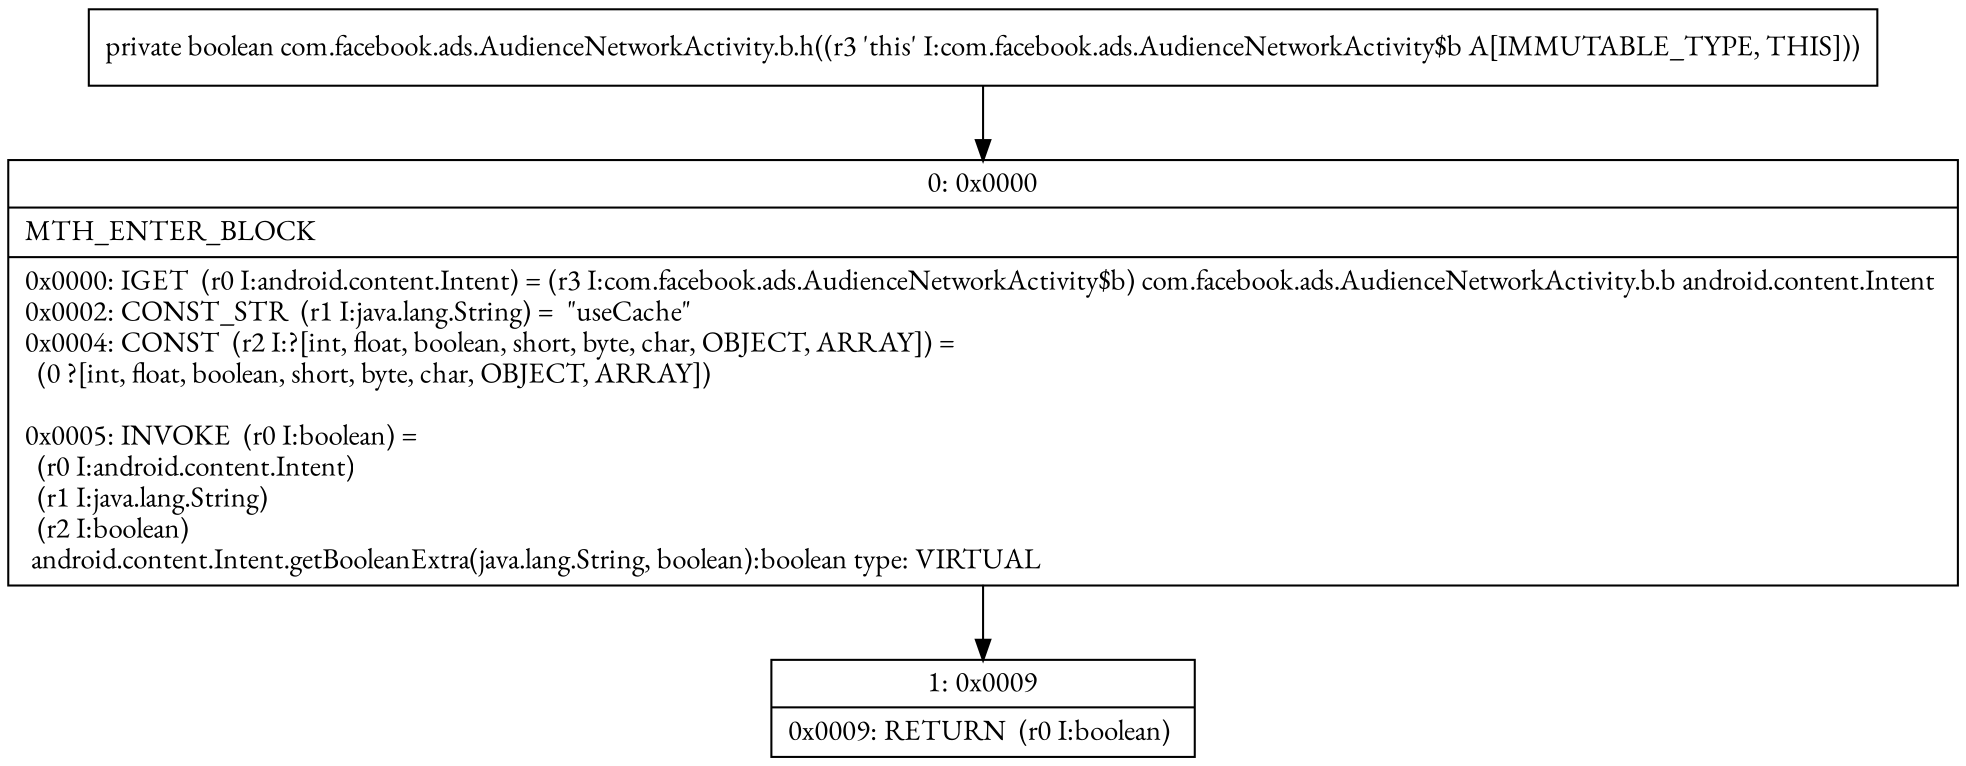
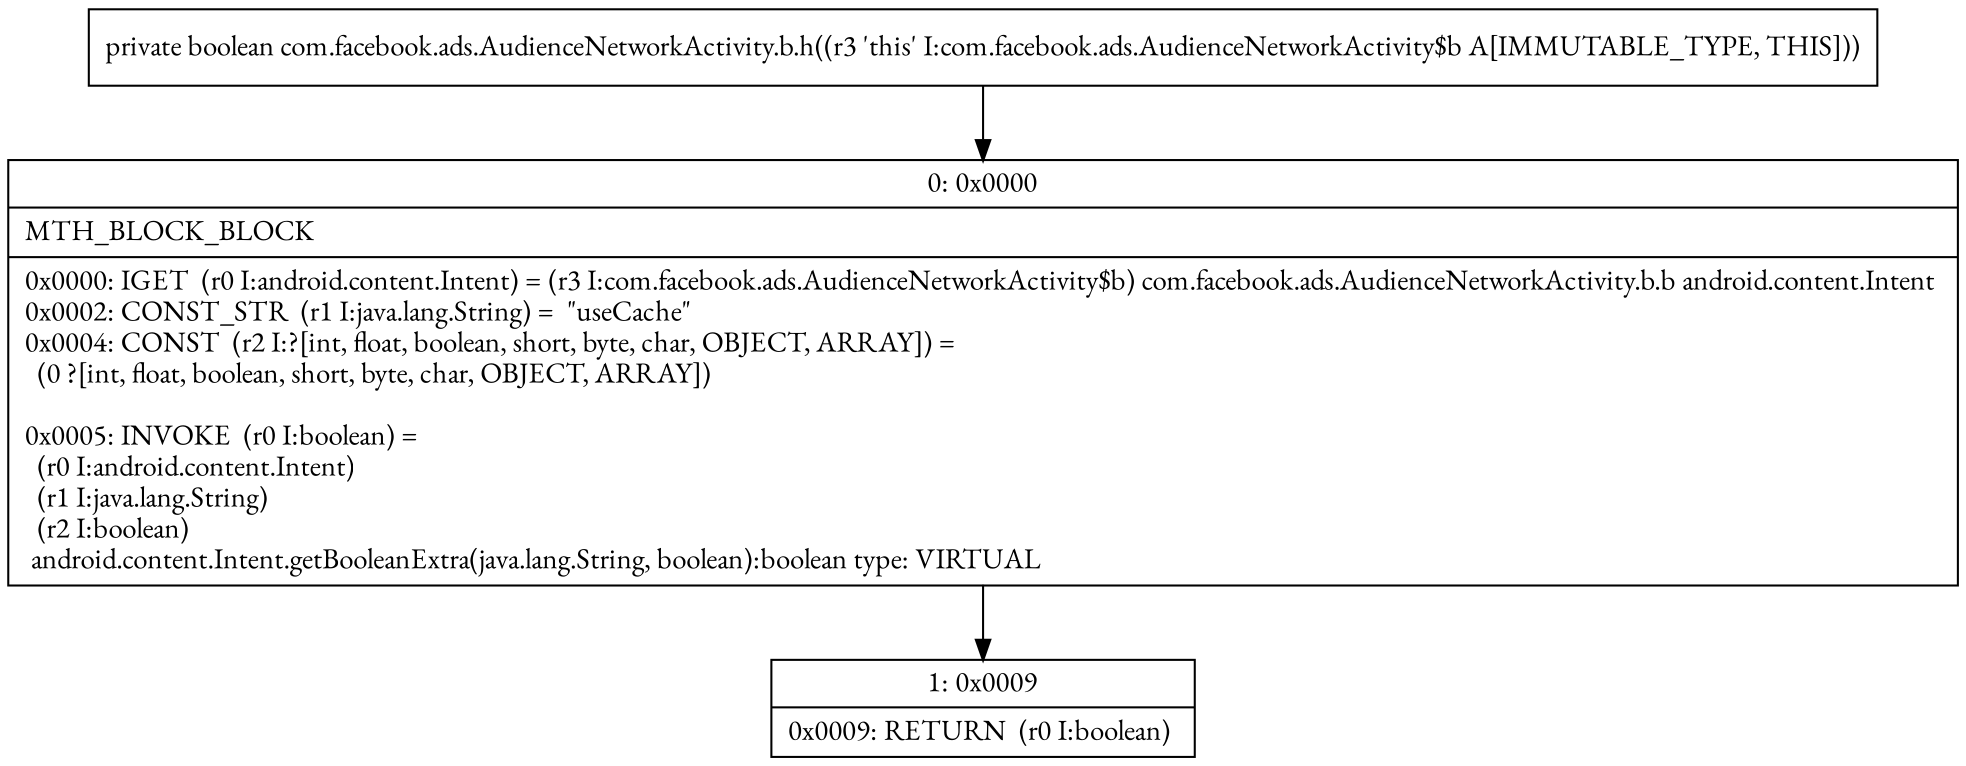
node "0: 0x0000": text "MTH_ENTER_BLOCK" -> "MTH_BLOCK_BLOCK"
